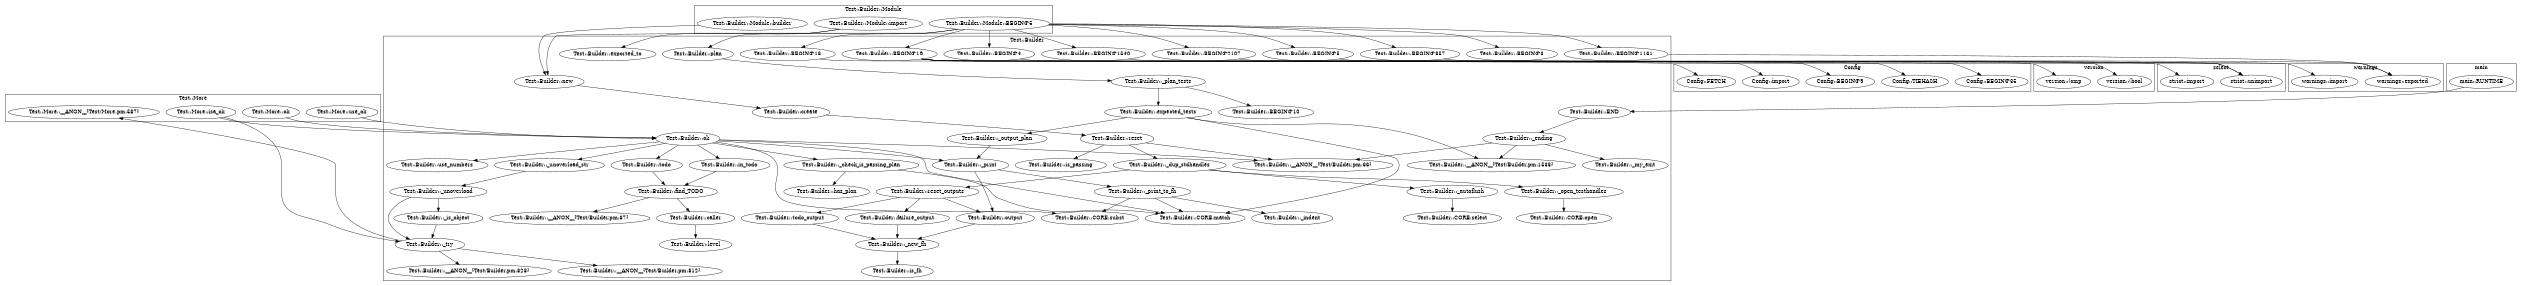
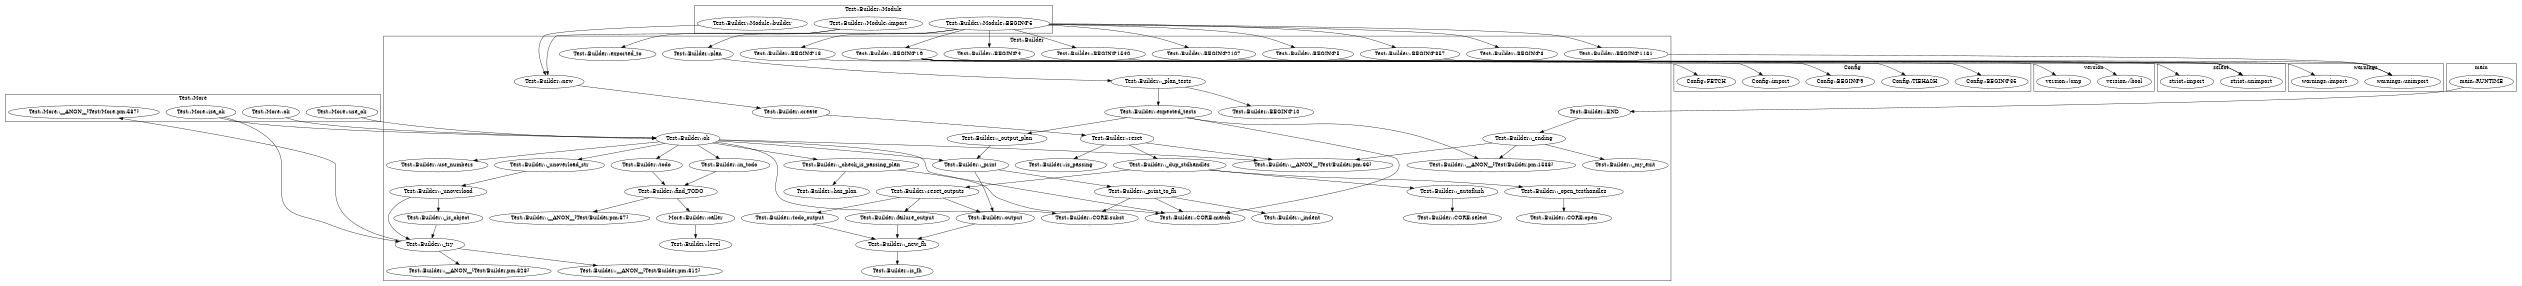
node "warnings::exported": label "warnings::exported" -> "warnings::unimport"
node "Test::Builder::caller": label "Test::Builder::caller" -> "More::Builder::caller"
